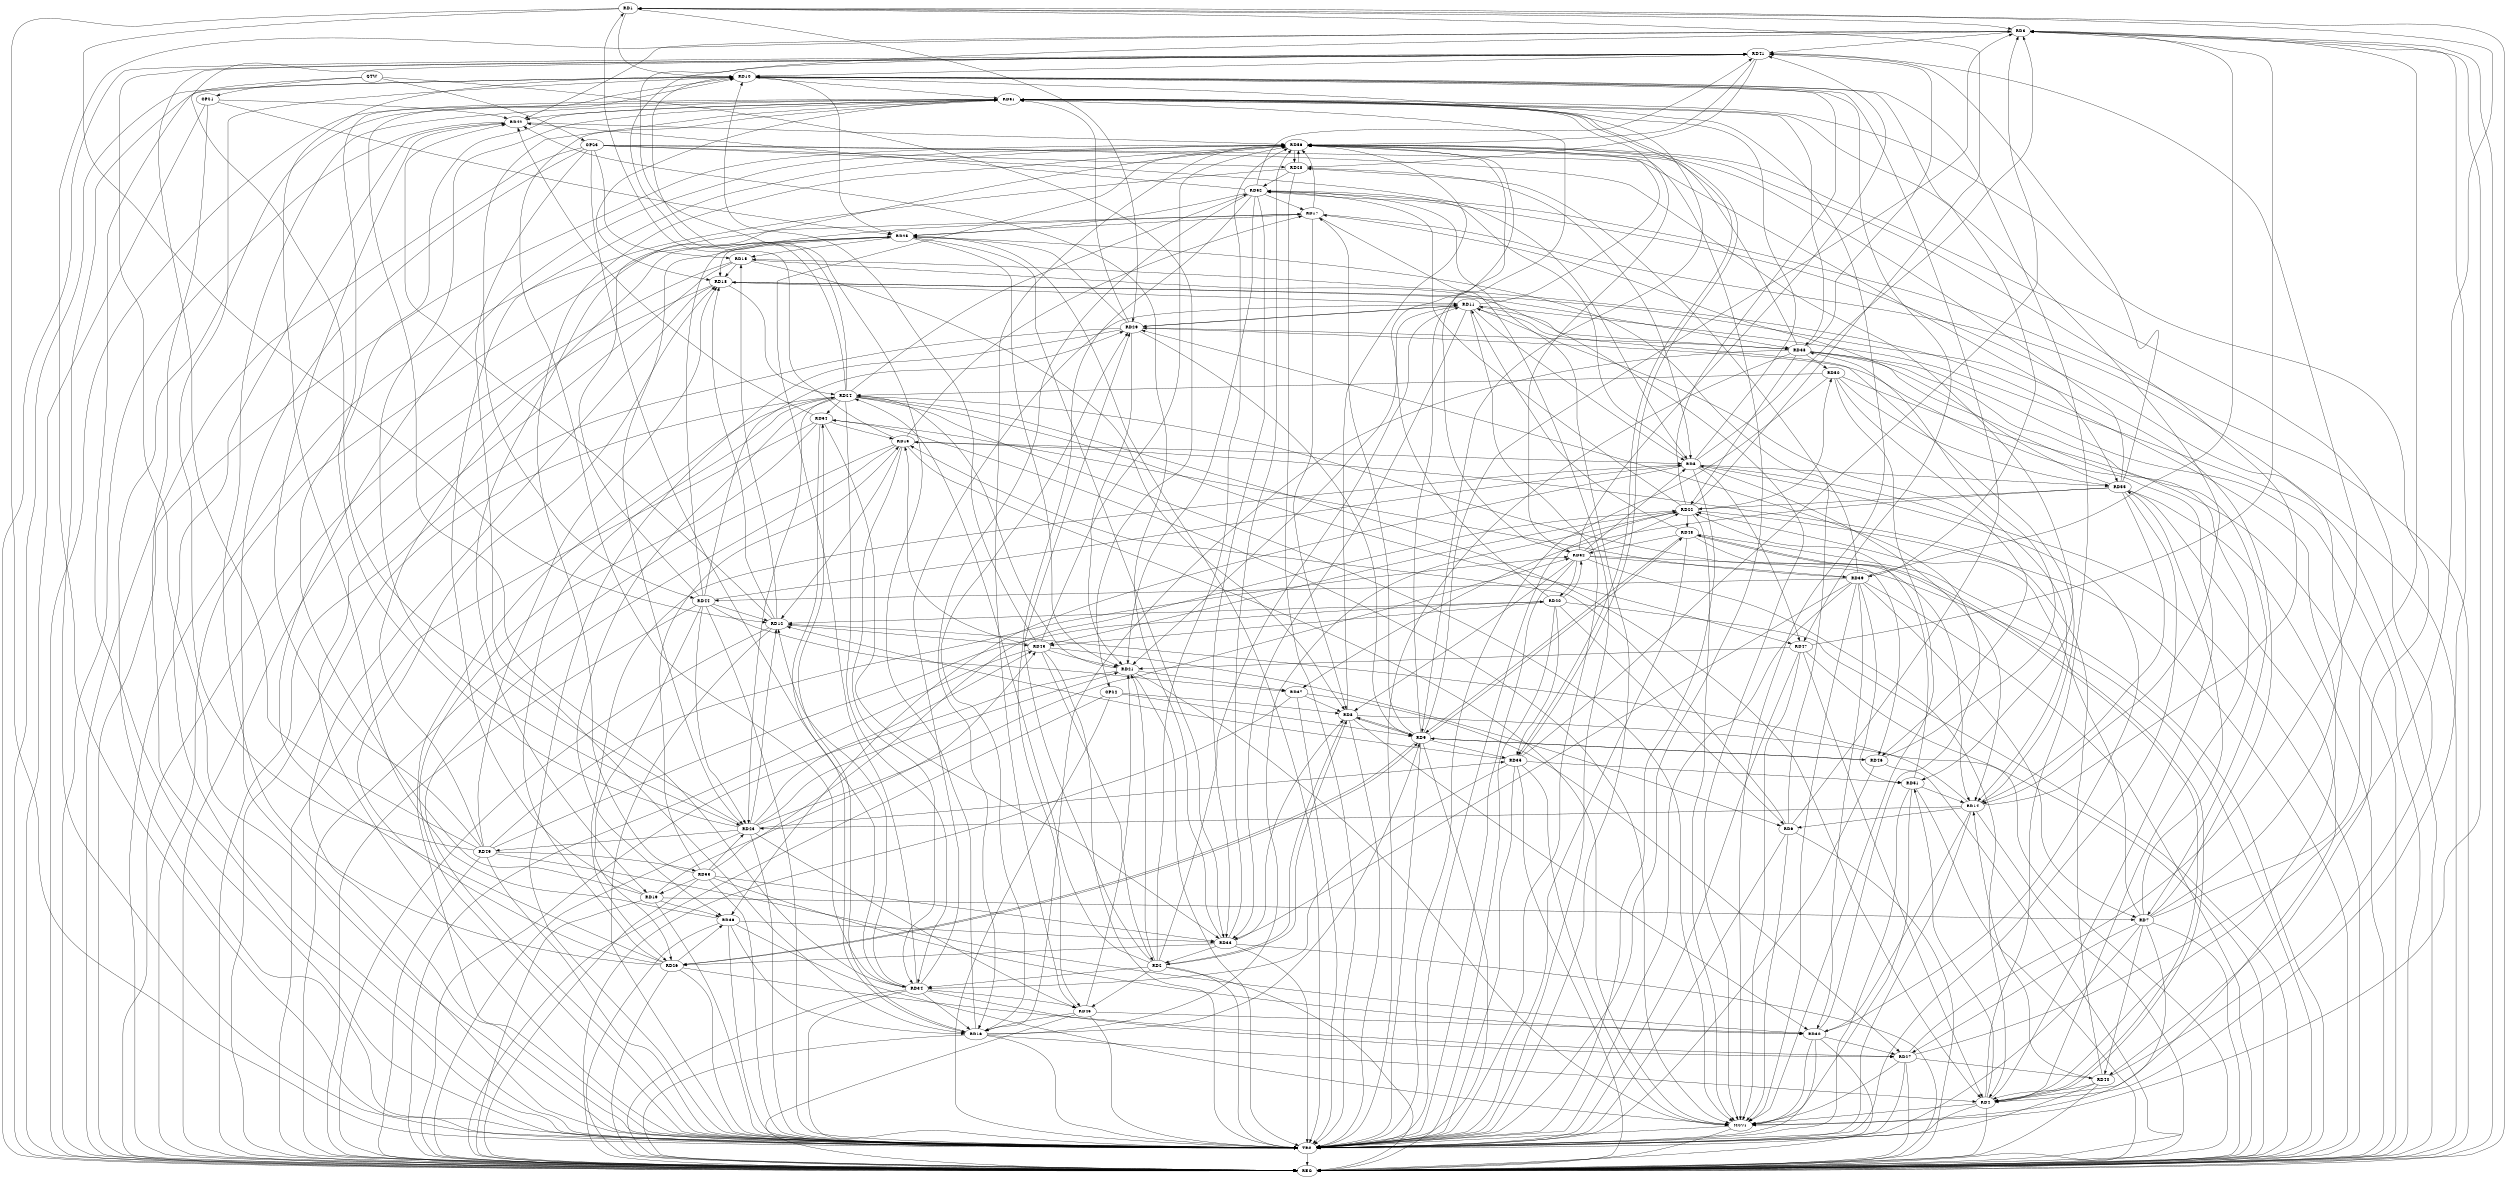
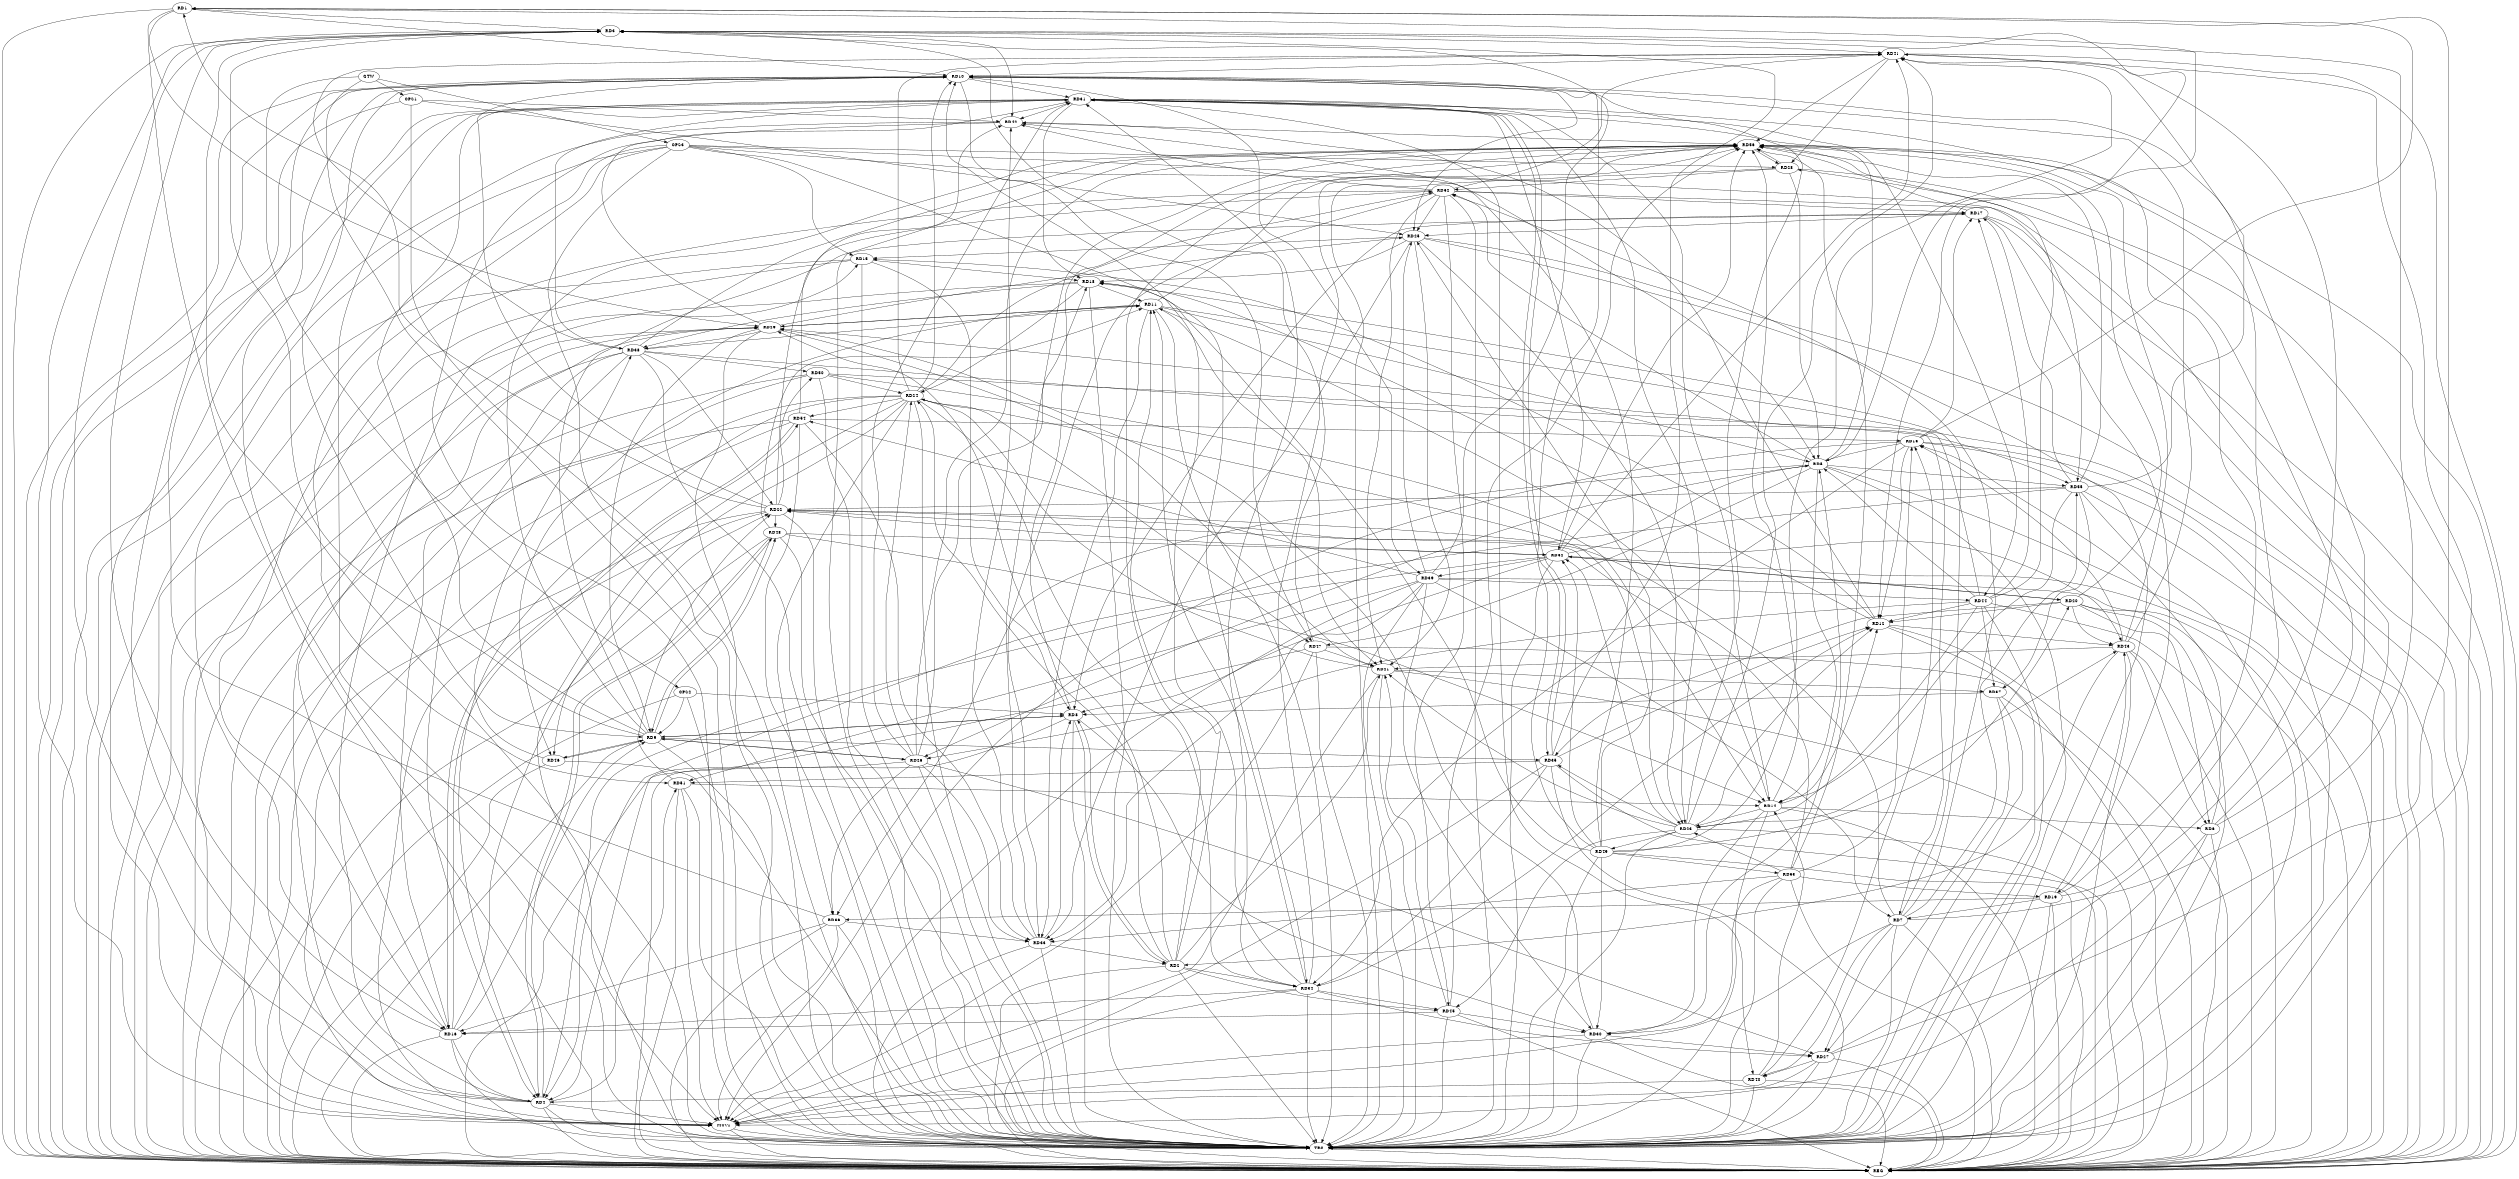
edge "RD40" -> "RD56": now "RD9" -> "RD56"
edge "RD33" -> "RD26": reversed
